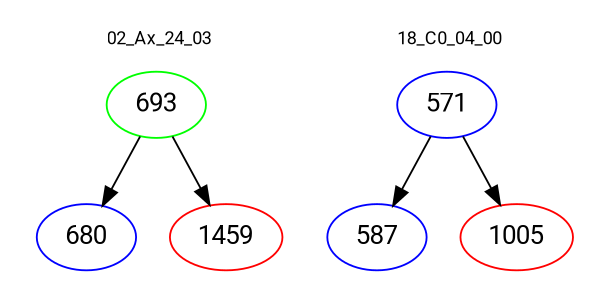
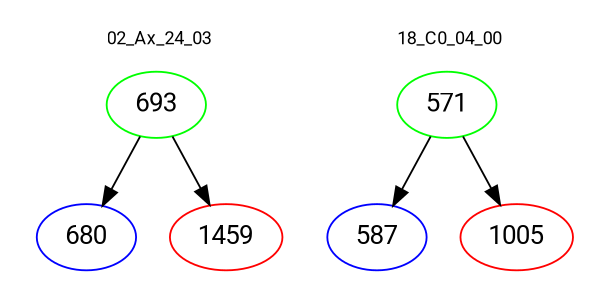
node "571": color blue -> green
